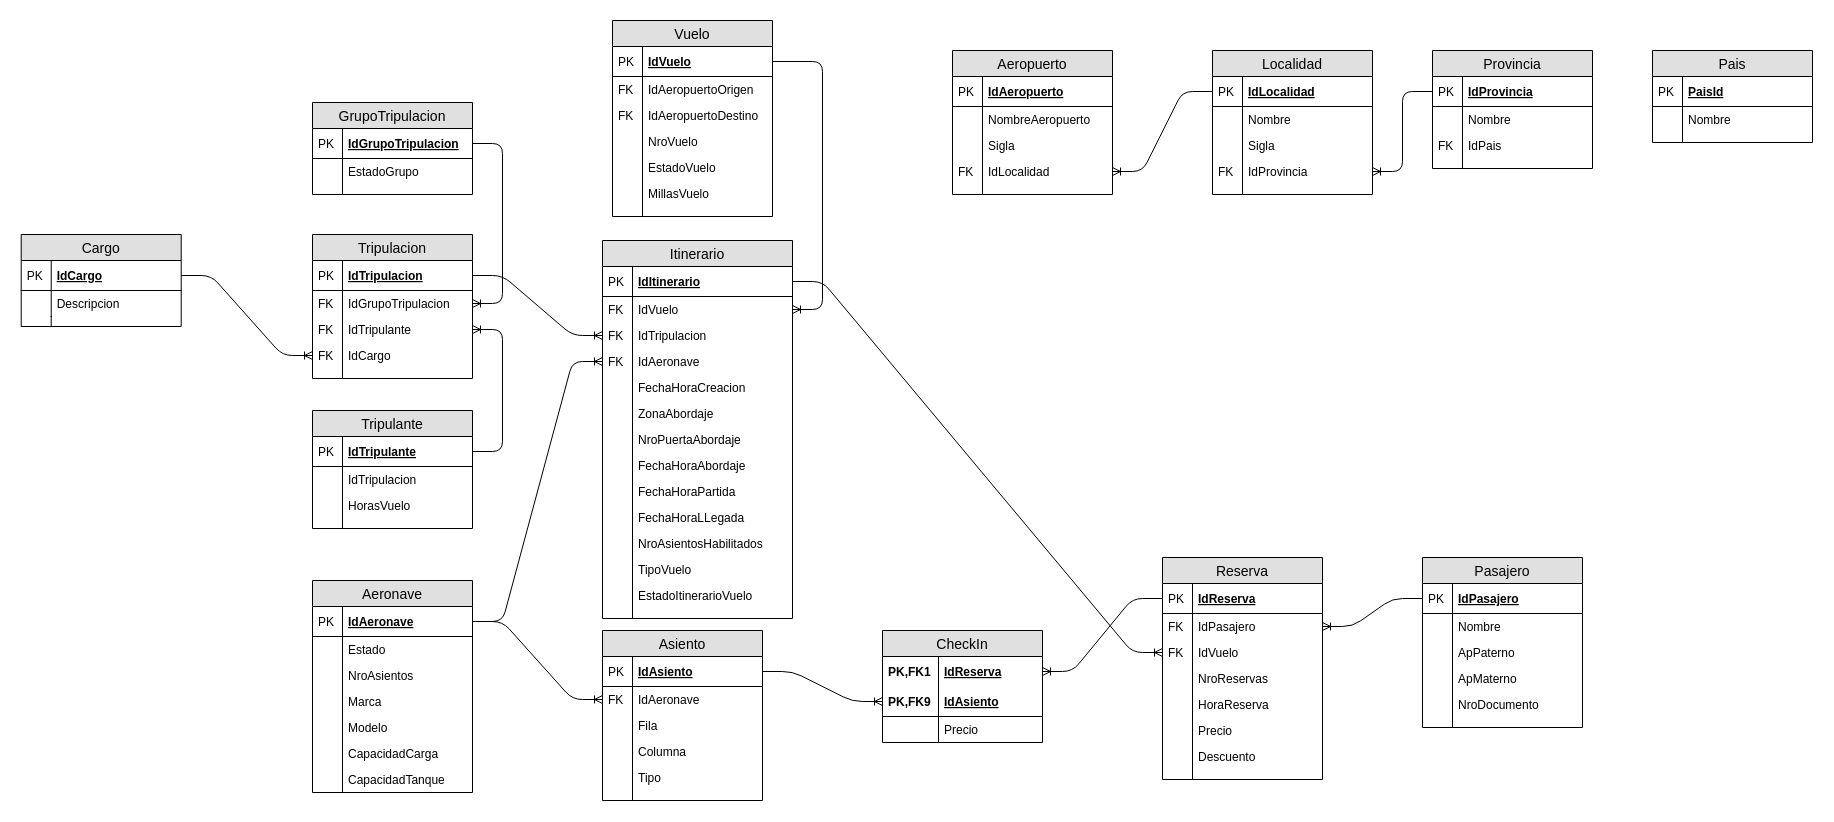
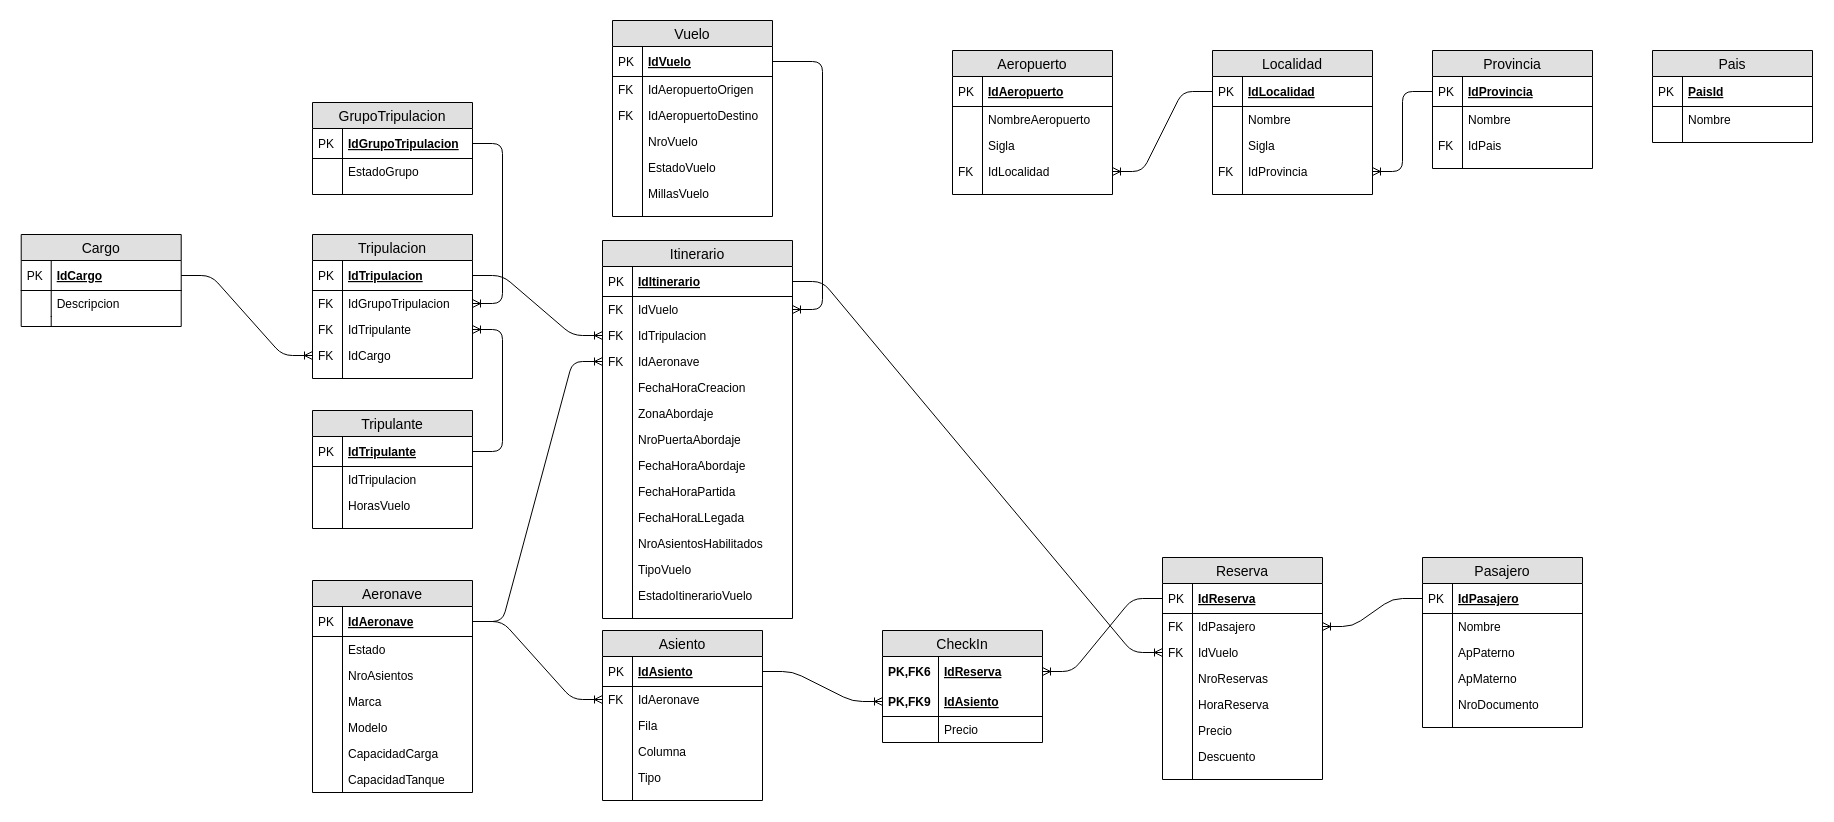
node "PK,FK1": label "PK,FK1" -> "PK,FK6"
